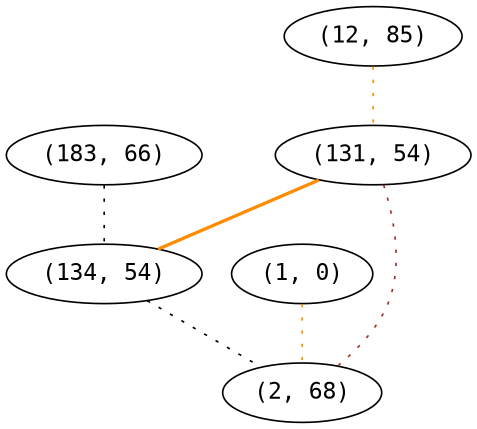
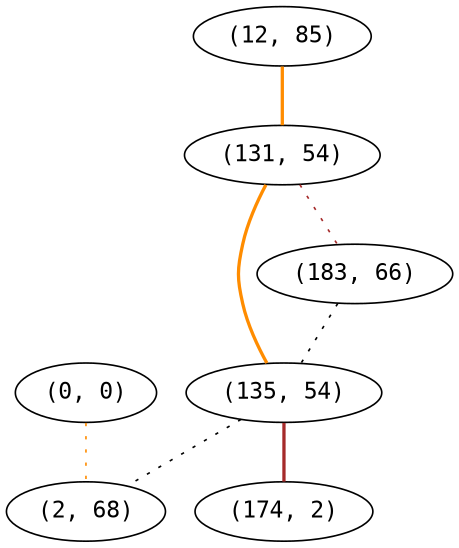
edge "(12, 85)" -- "(131, 54)": style dotted -> bold
node "(134, 54)": label "(134, 54)" -> "(135, 54)"
node "(1, 0)": label "(1, 0)" -> "(0, 0)"
edge "(131, 54)" -- "(2, 68)": now "(131, 54)" -- "(183, 66)"
node "(174, 2)": added
